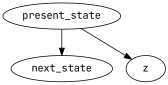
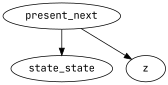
node "present_state": label "present_state" -> "present_next"
node "next_state": label "next_state" -> "state_state"
